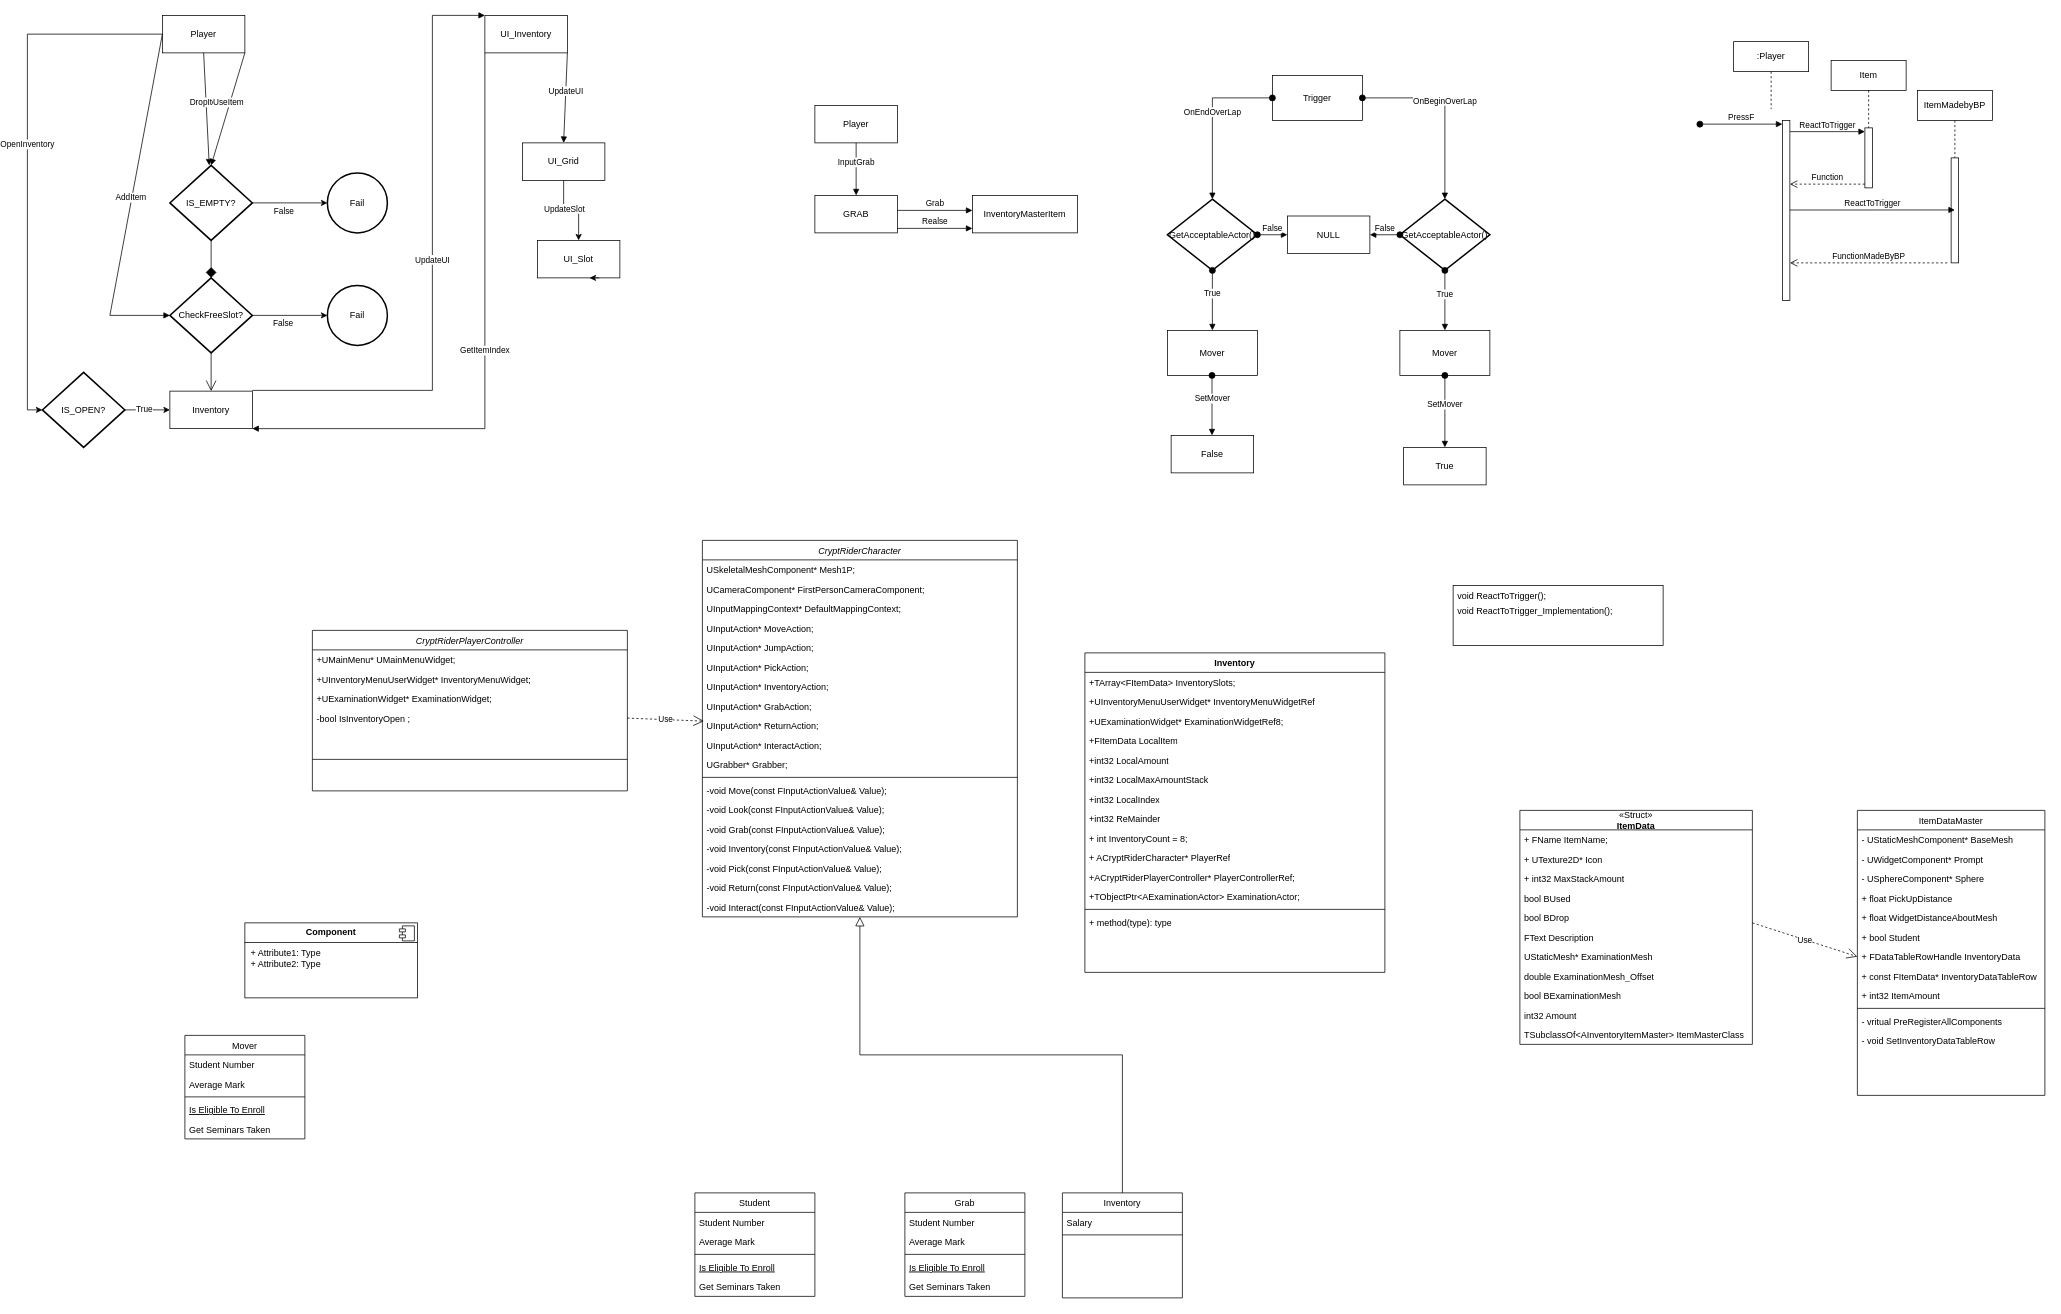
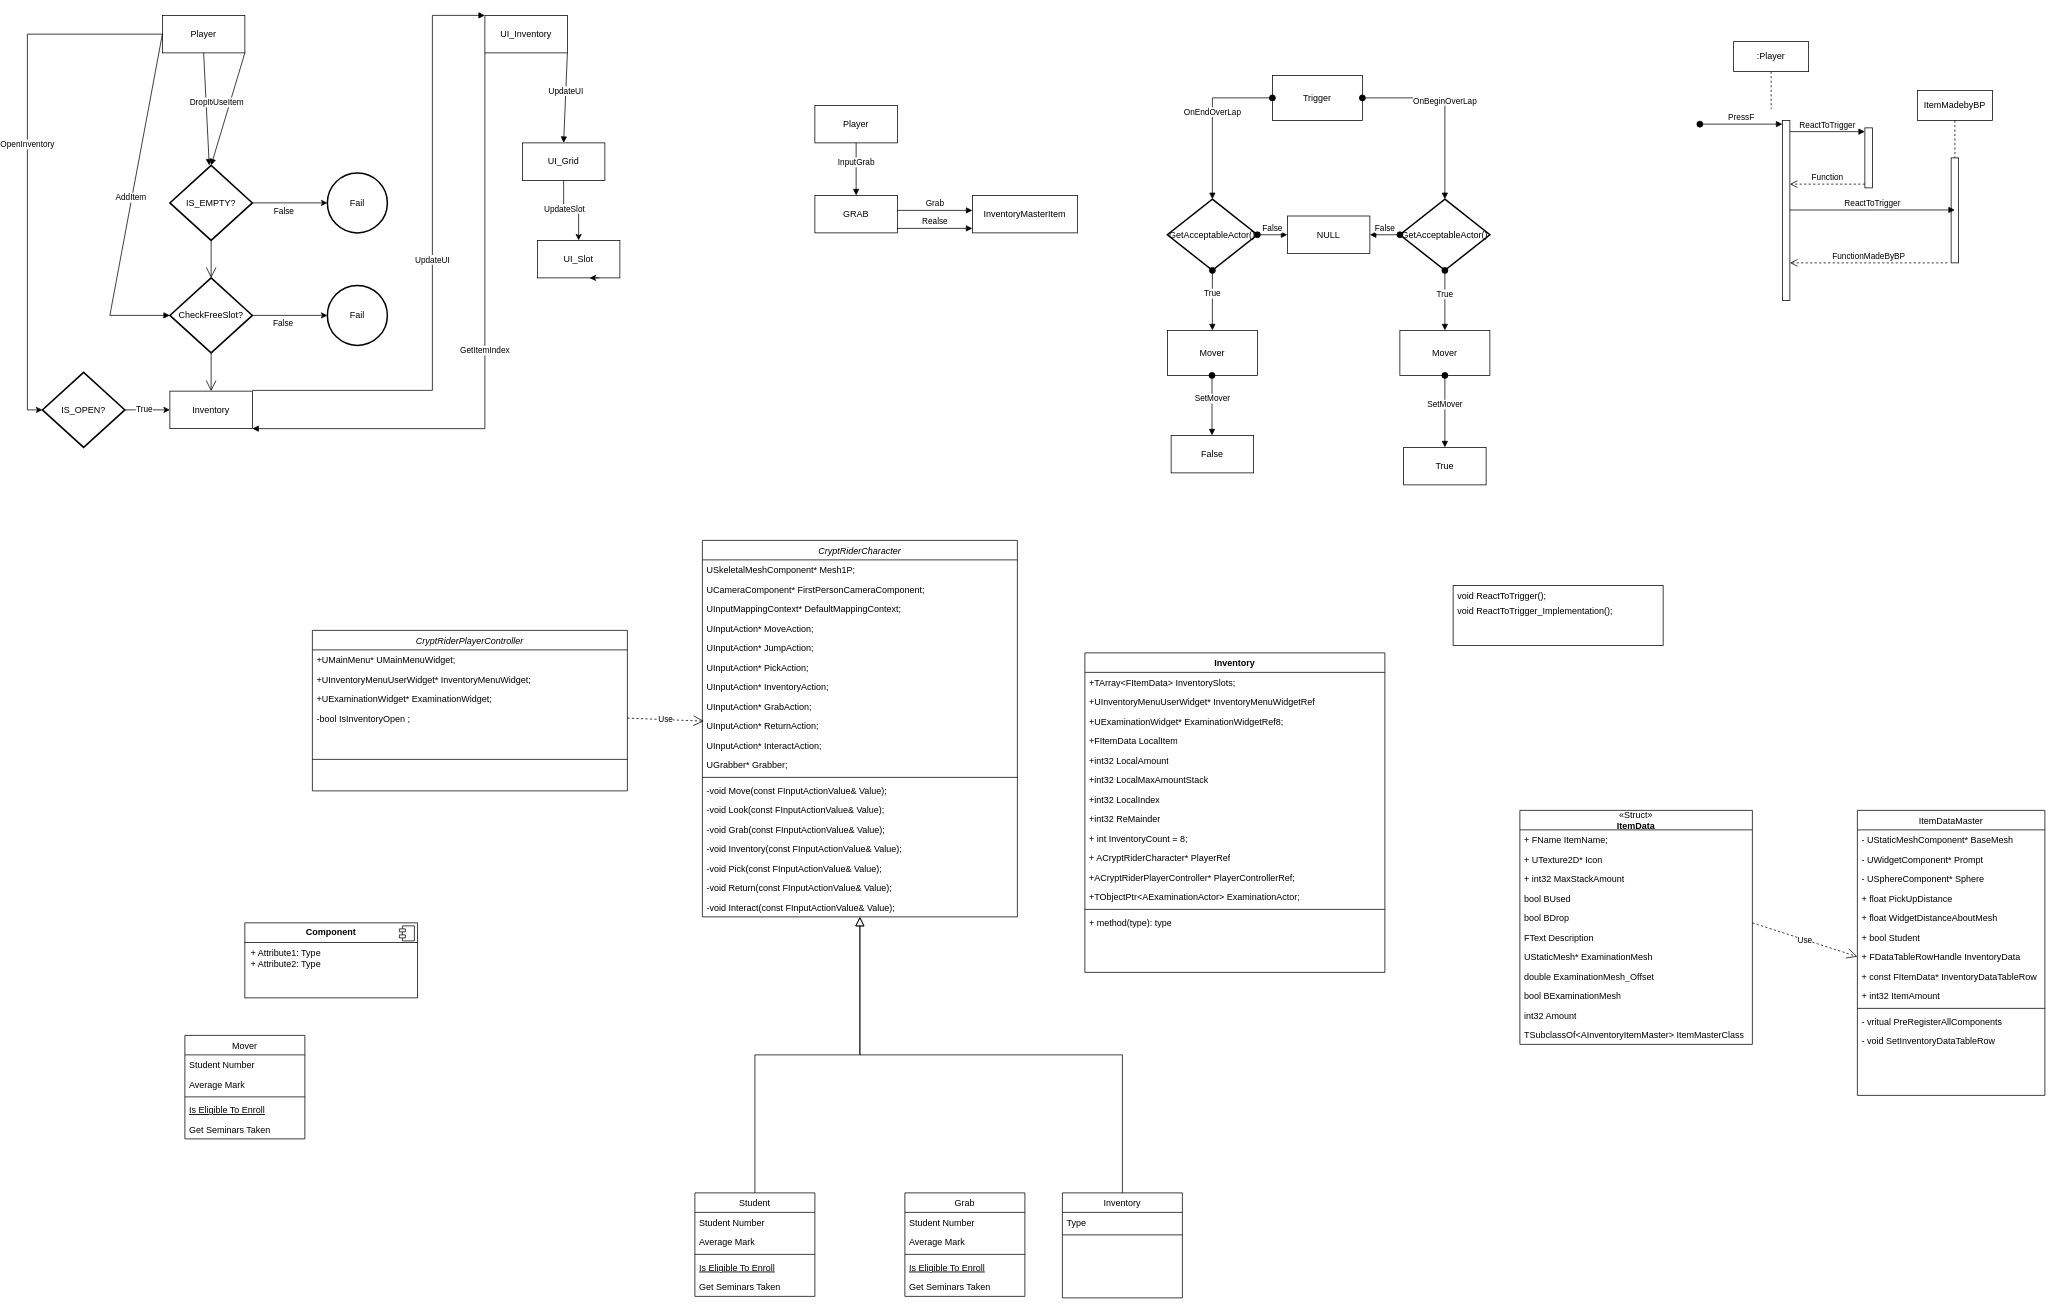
node "Item": removed
edge "IS_EMPTY?" -> "CheckFreeSlot?": arrowhead diamond -> open
edge "Student" -> "CryptRiderCharacter": added
node "Salary": label "Salary" -> "Type"
